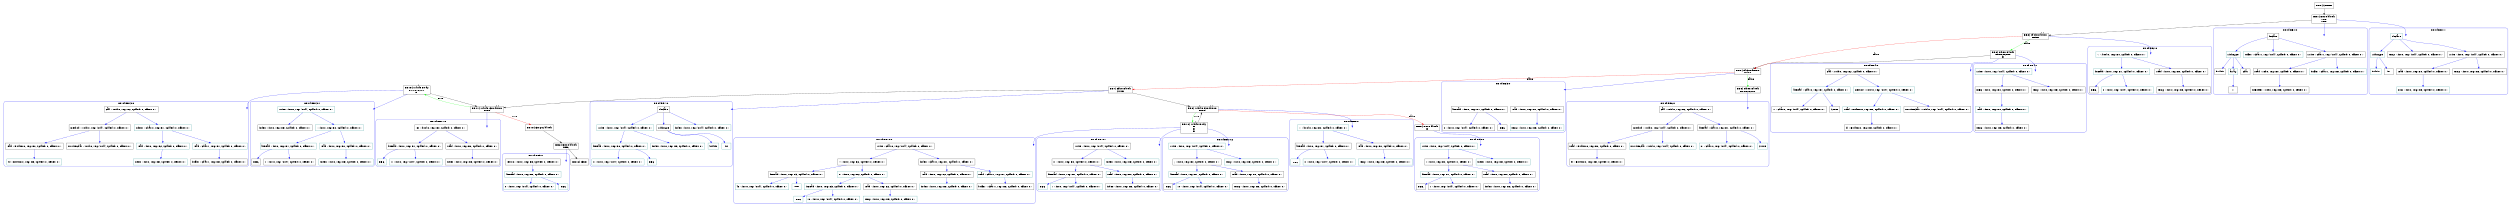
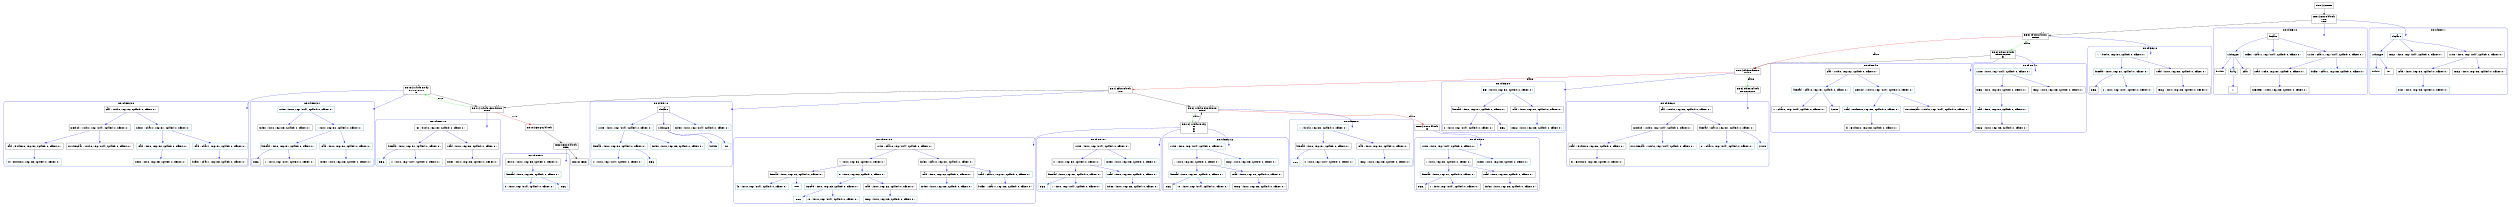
node "== <bool:0, reg: R0, spilled: 0, offset: 0>": added
node "BB7: Else Block": text "SYMB" -> "VAR"
edge "BB8: While Condition" -> "BB10: While Body": label "True" -> "False"
